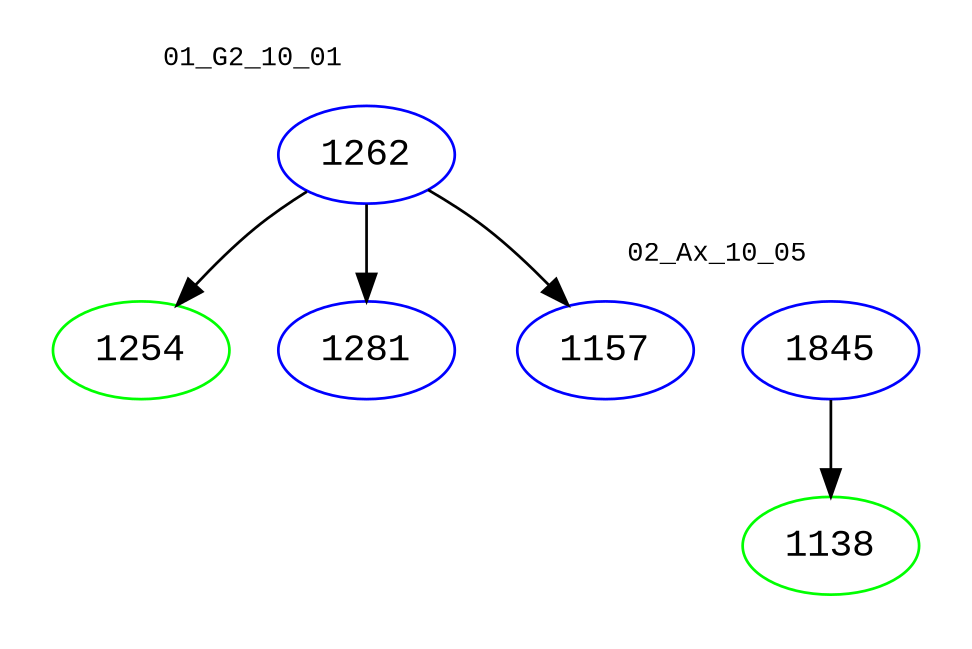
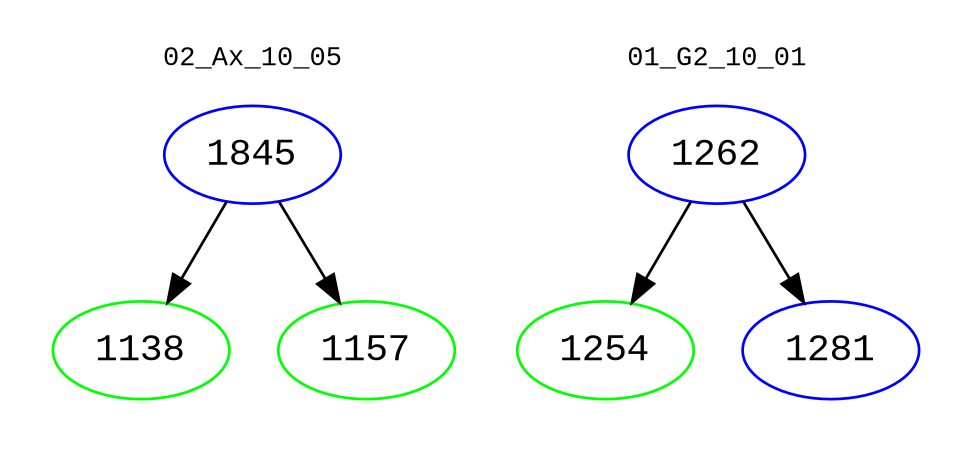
edge "1262" -> "1157": now "1845" -> "1157"
node "1157": color blue -> green
